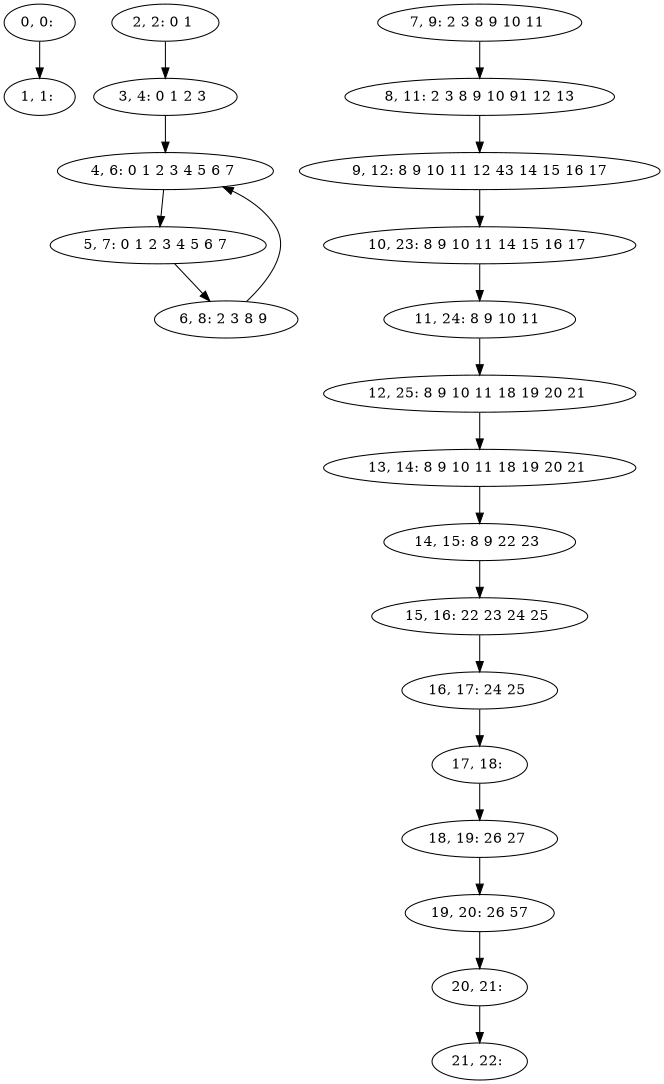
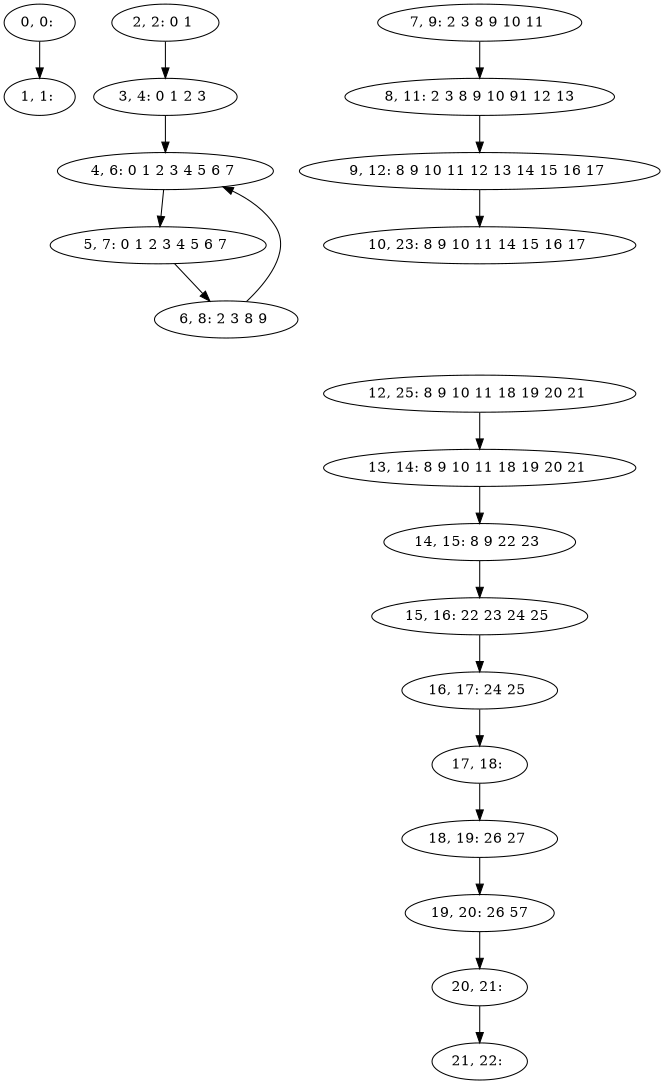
node "9, 12: 8 9 10 11 12 43 14 15 16 17": label "9, 12: 8 9 10 11 12 43 14 15 16 17" -> "9, 12: 8 9 10 11 12 13 14 15 16 17"
node "11, 24: 8 9 10 11": removed
